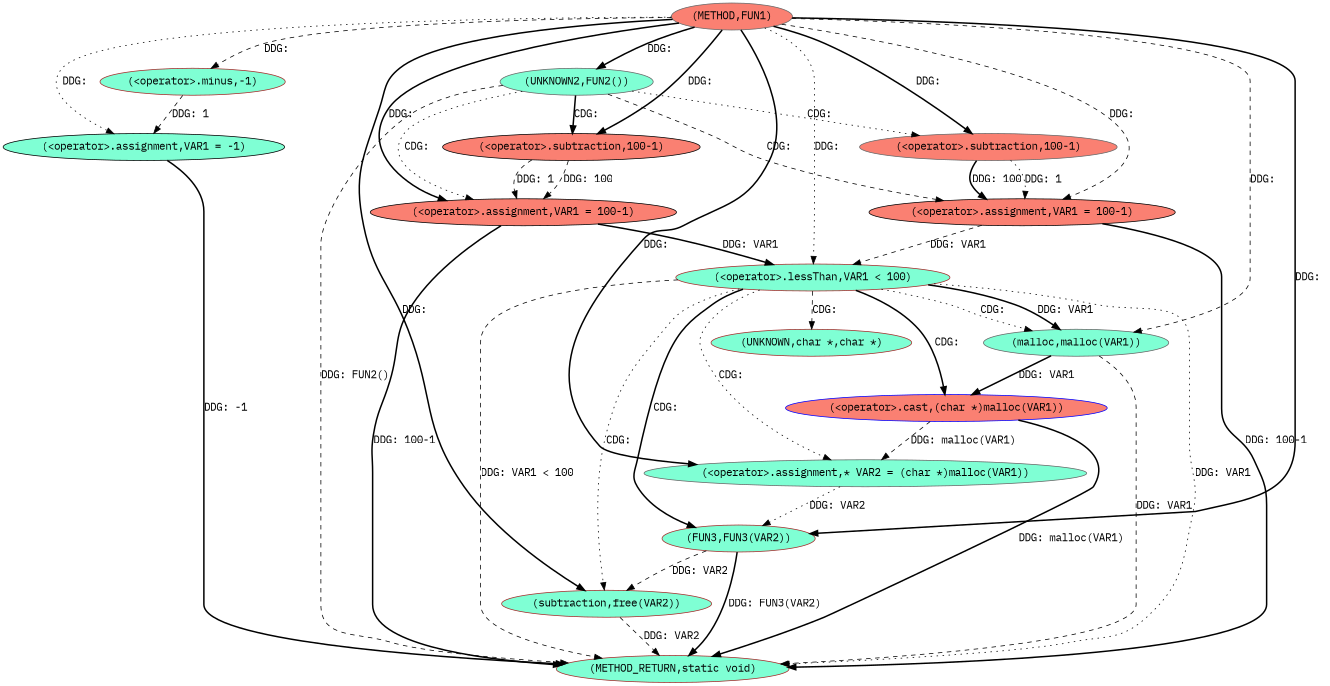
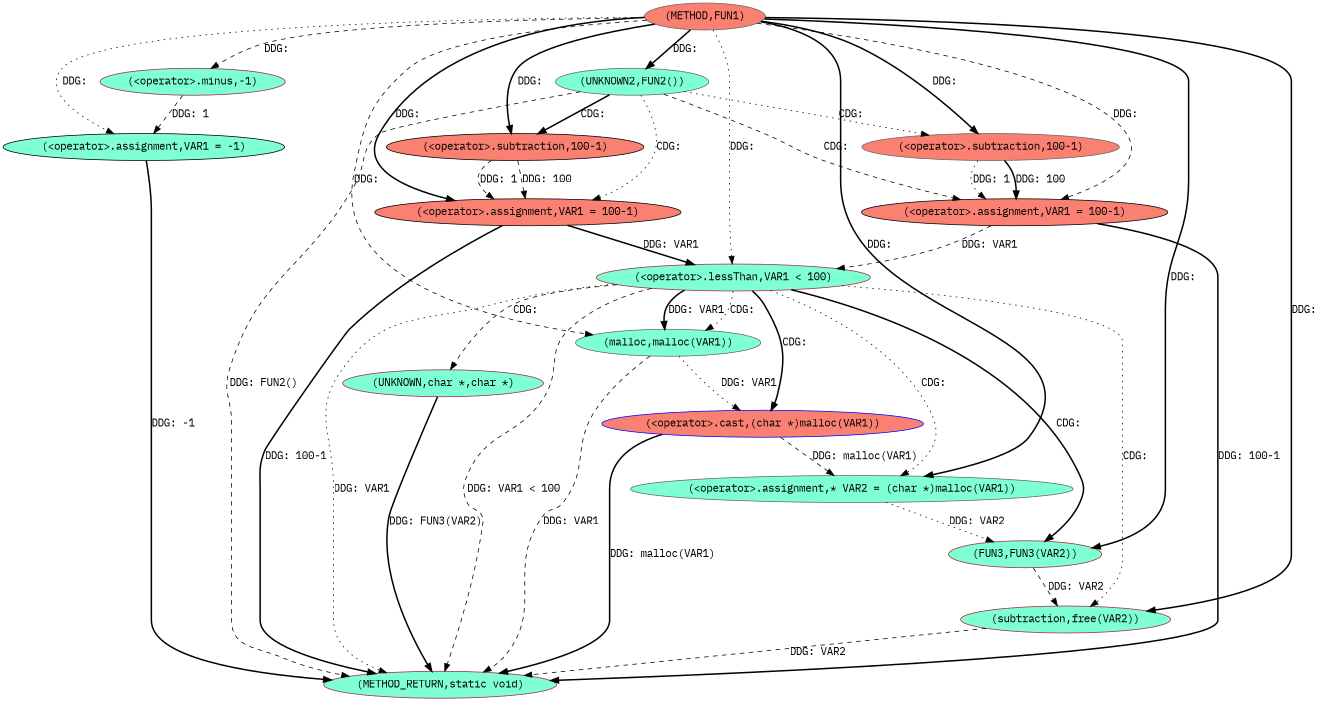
edge "(malloc,malloc(VAR1))" -> "(<operator>.cast,(char *)malloc(VAR1))": style bold -> dotted
edge "(FUN3,FUN3(VAR2))" -> "(METHOD_RETURN,static void)": now "(UNKNOWN,char *,char *)" -> "(METHOD_RETURN,static void)"
